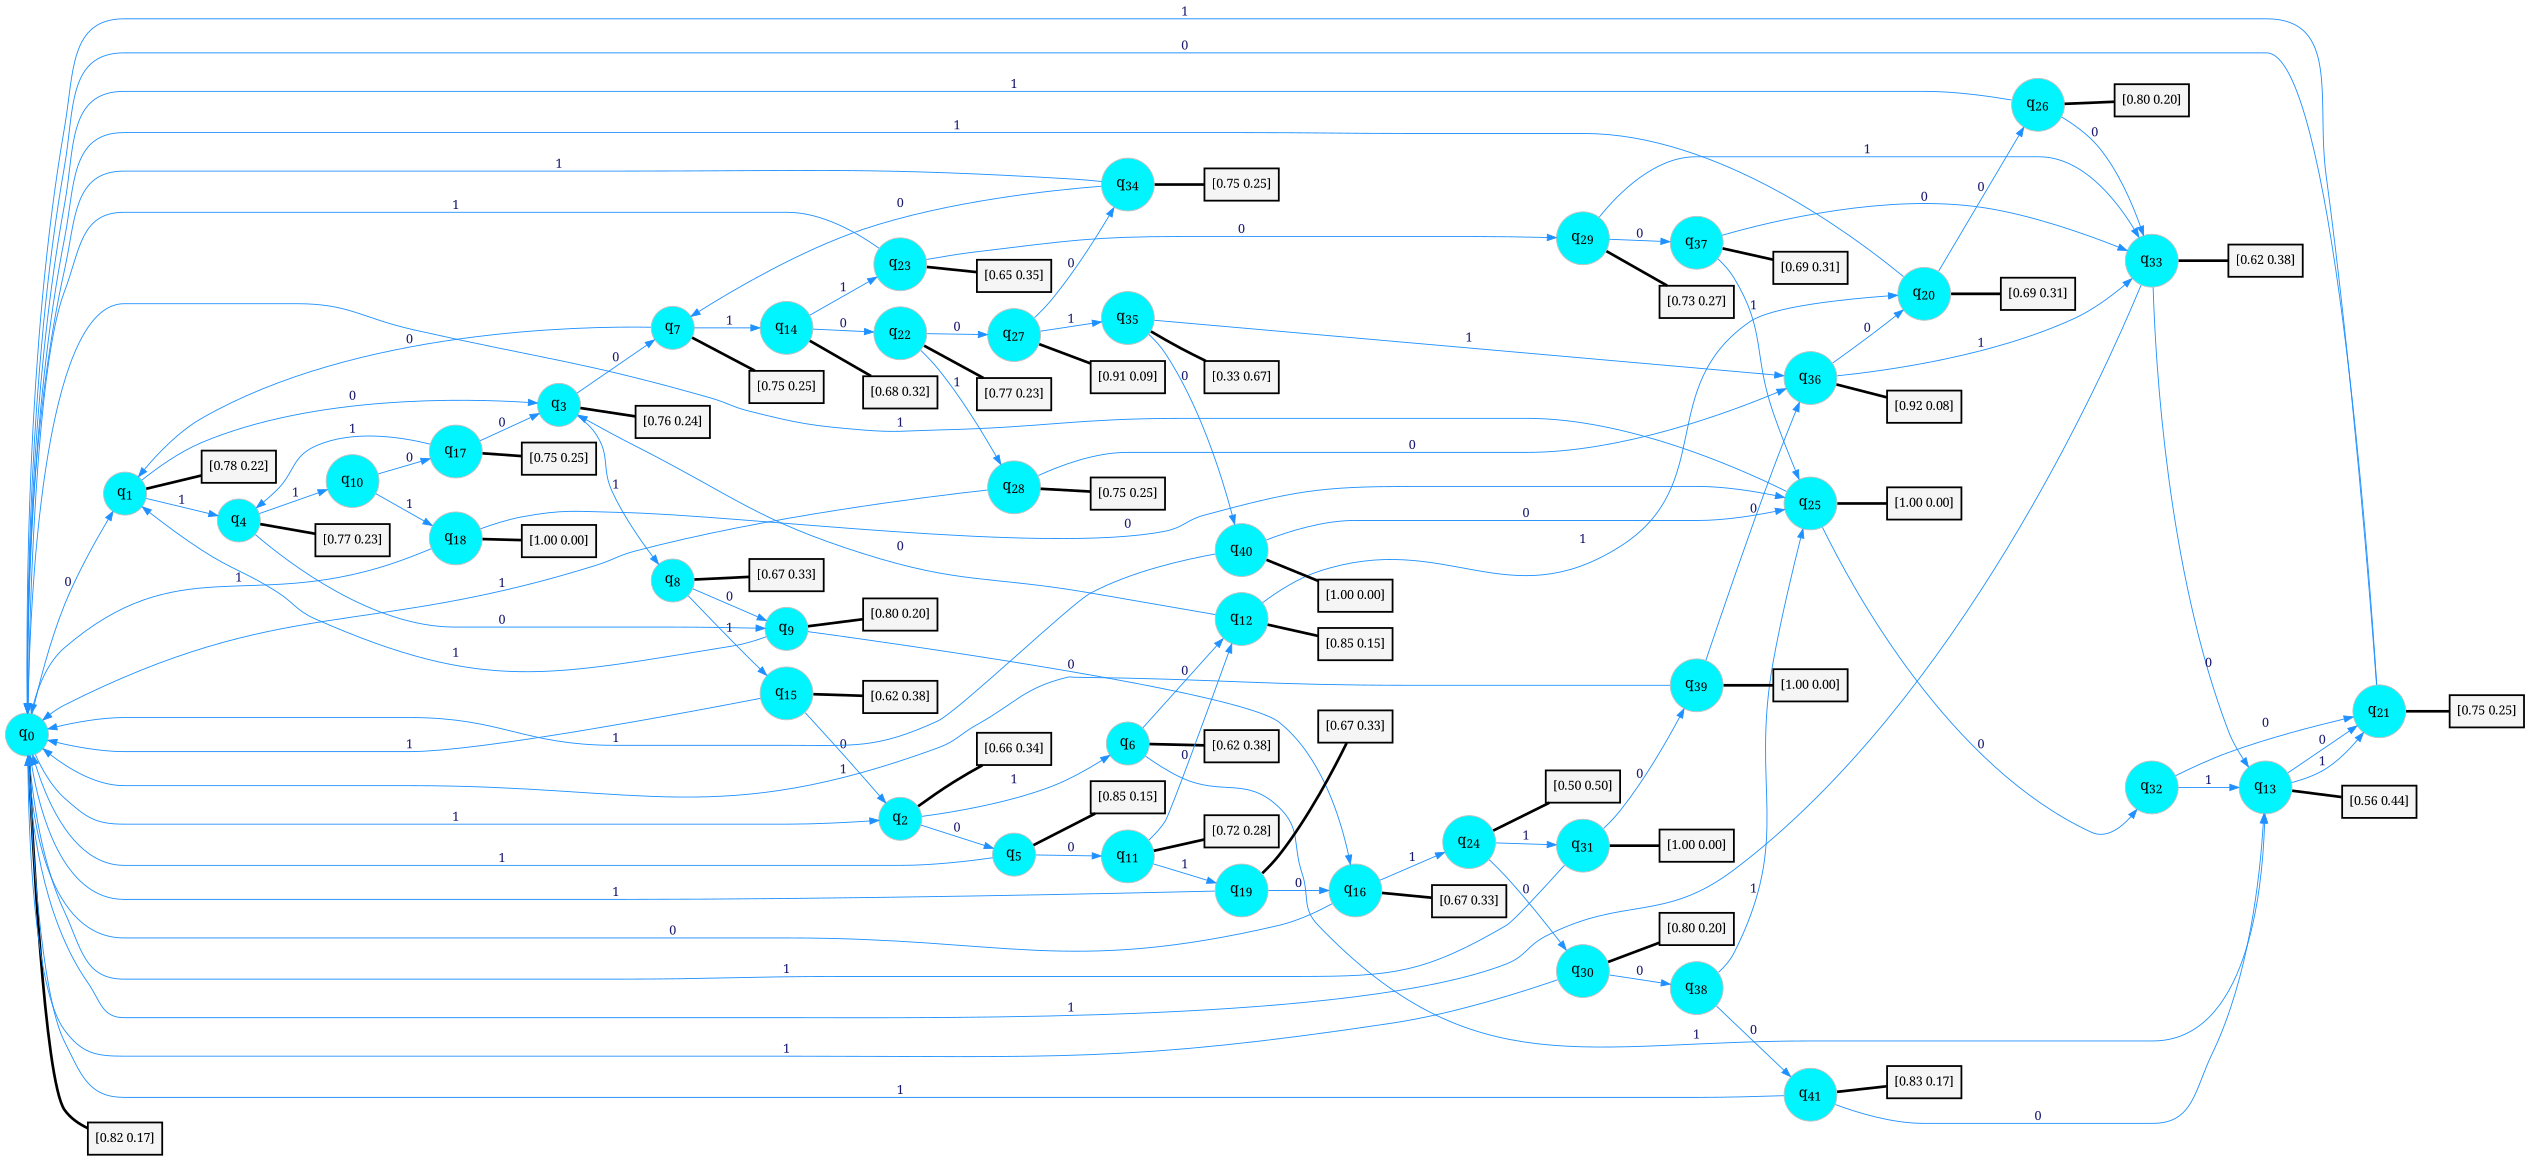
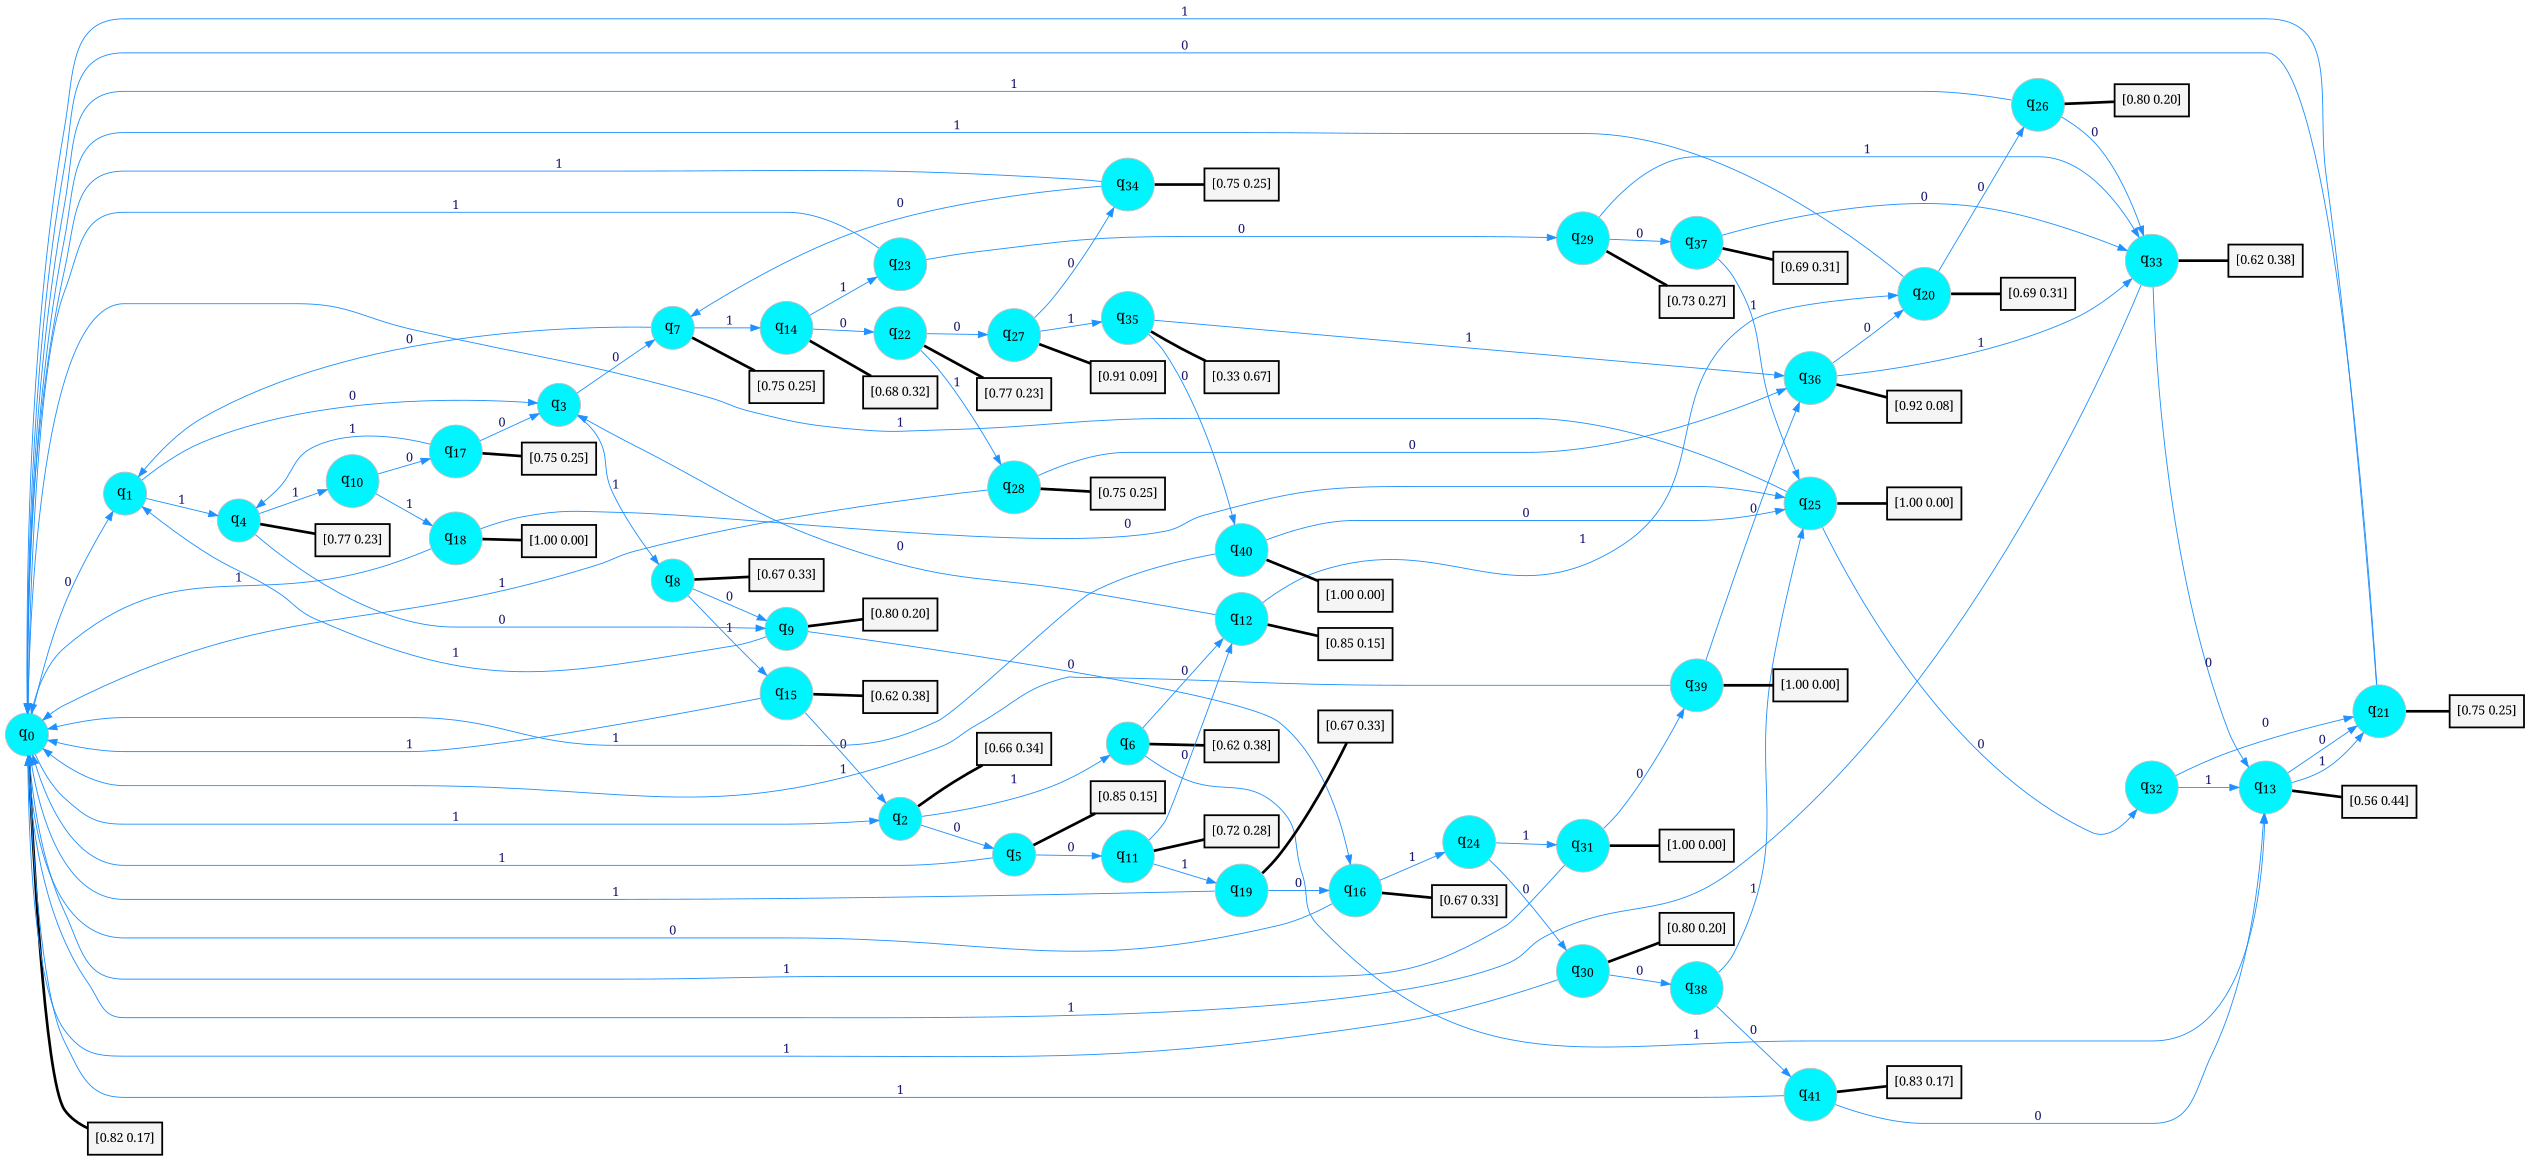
node "[0.65 0.35]": removed
node "[0.76 0.24]": removed
node "[0.78 0.22]": removed
node "[0.50 0.50]": removed
